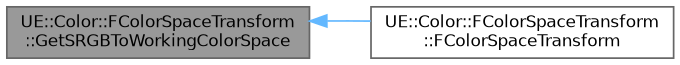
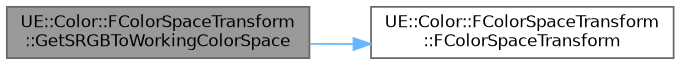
edge "UE::Color::FColorSpaceTransform ::FColorSpaceTransform" -> "UE::Color::FColorSpaceTransform ::GetSRGBToWorkingColorSpace": reversed
